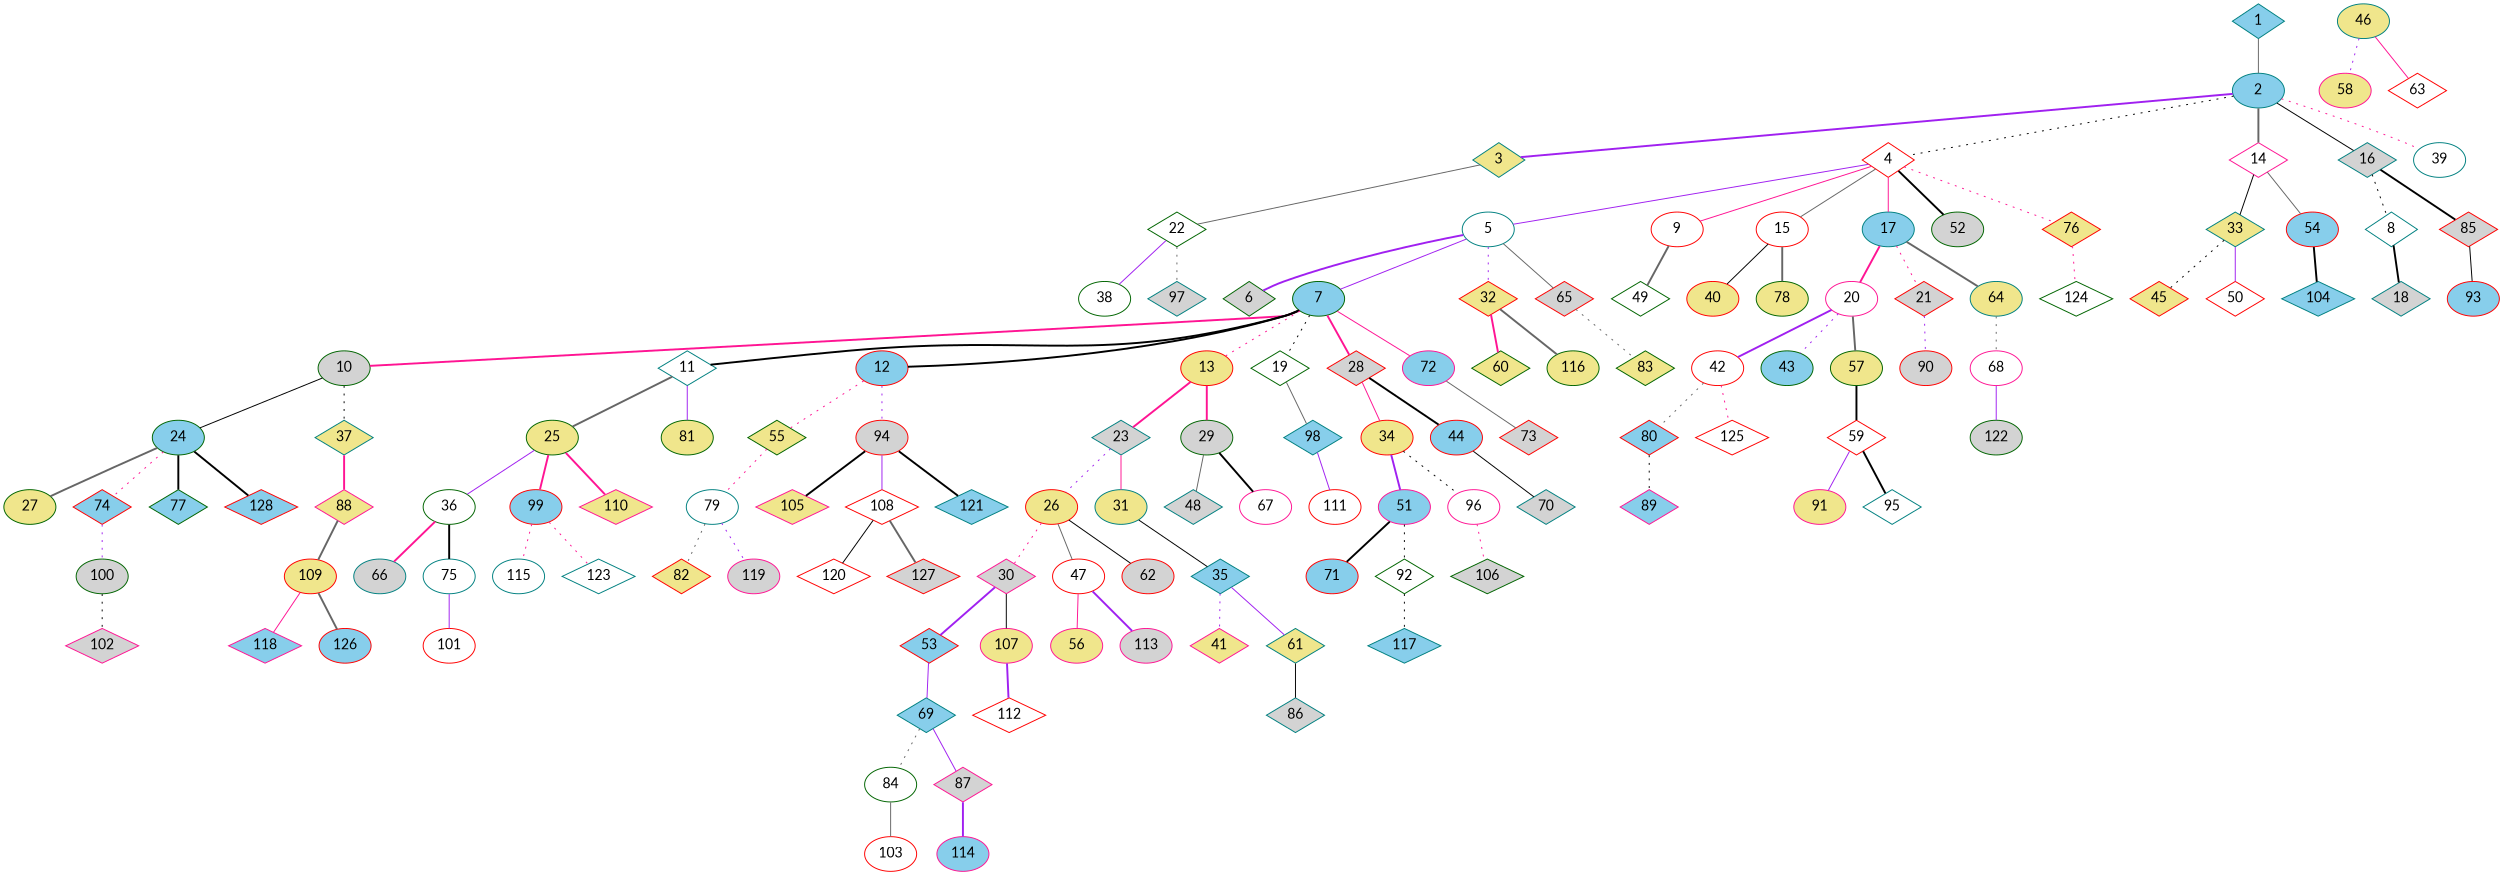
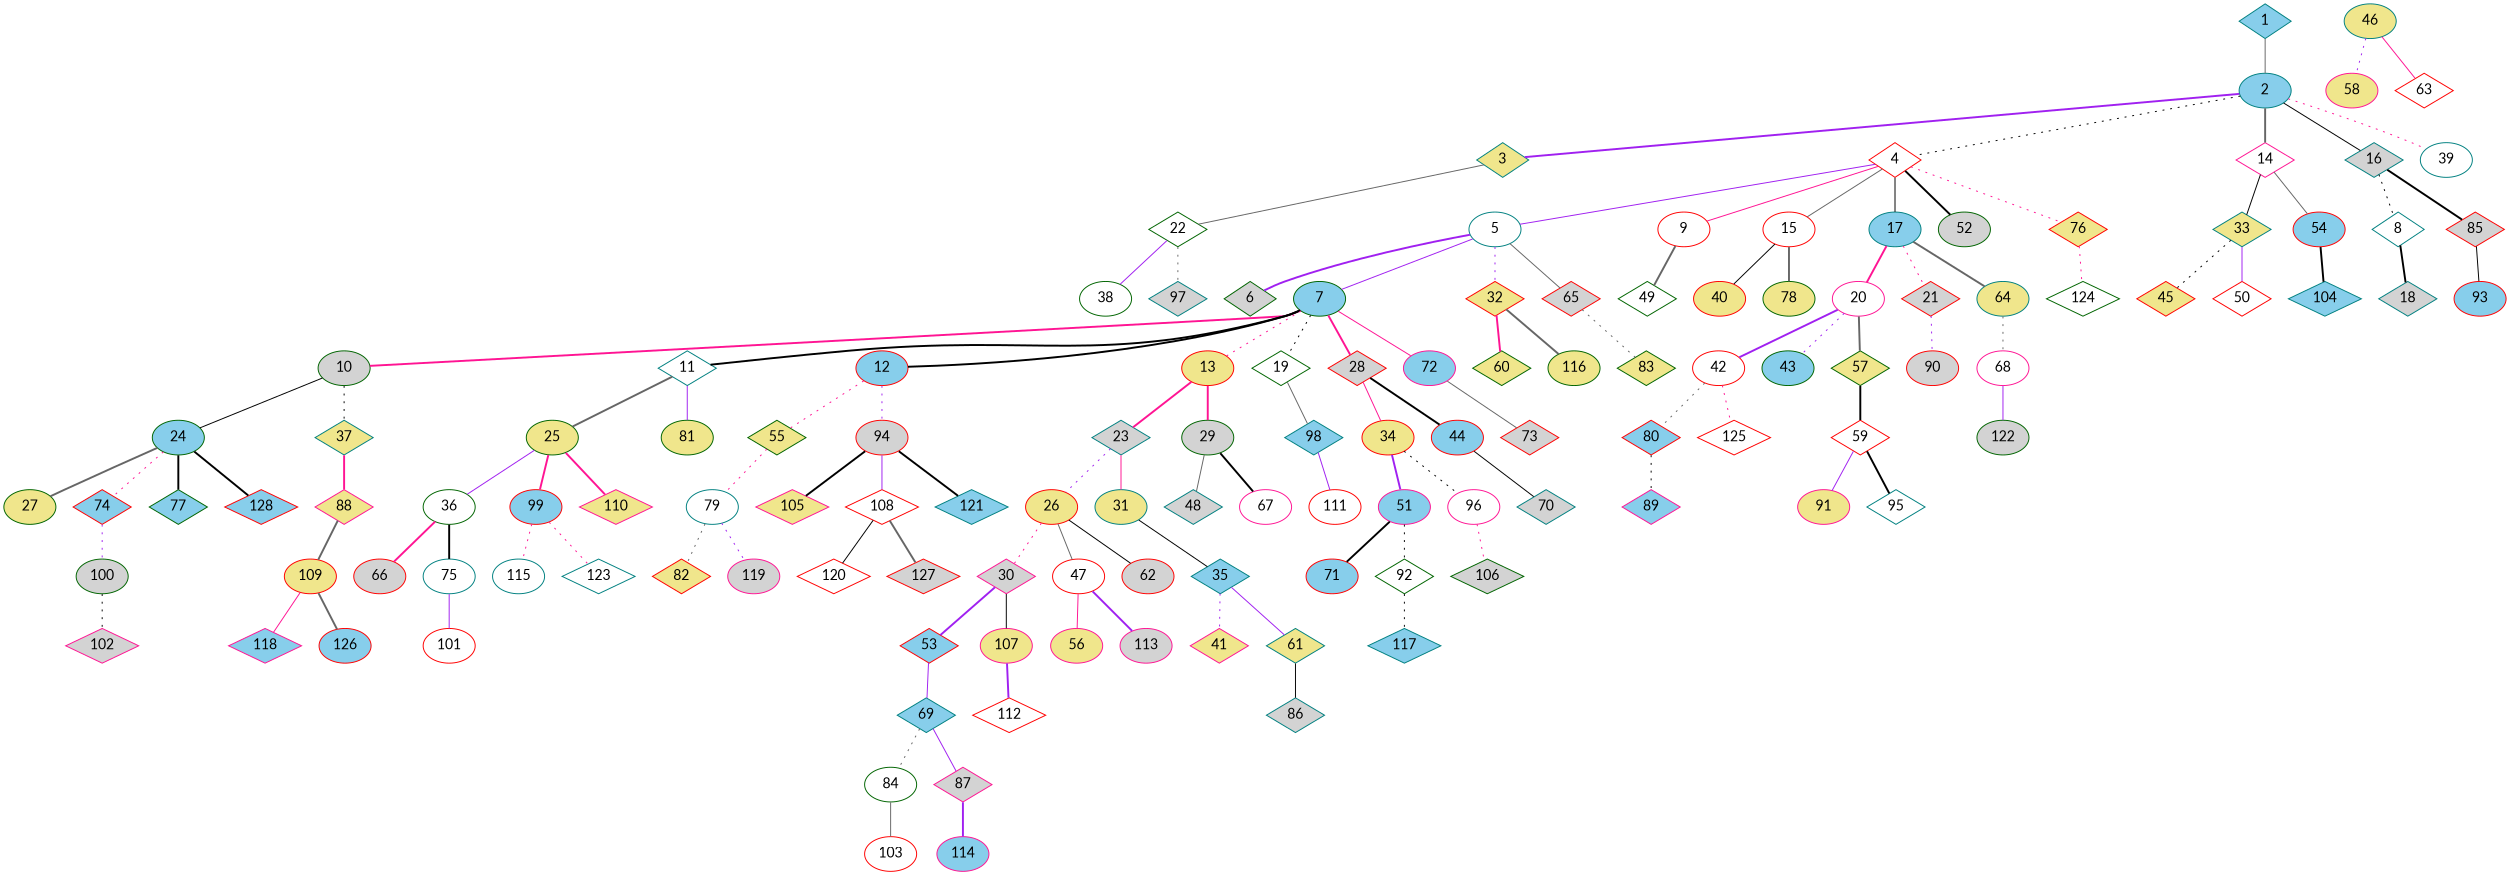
edge "4" -- "17": color deeppink -> black
node "57": shape ellipse -> diamond
node "66": color teal -> red
